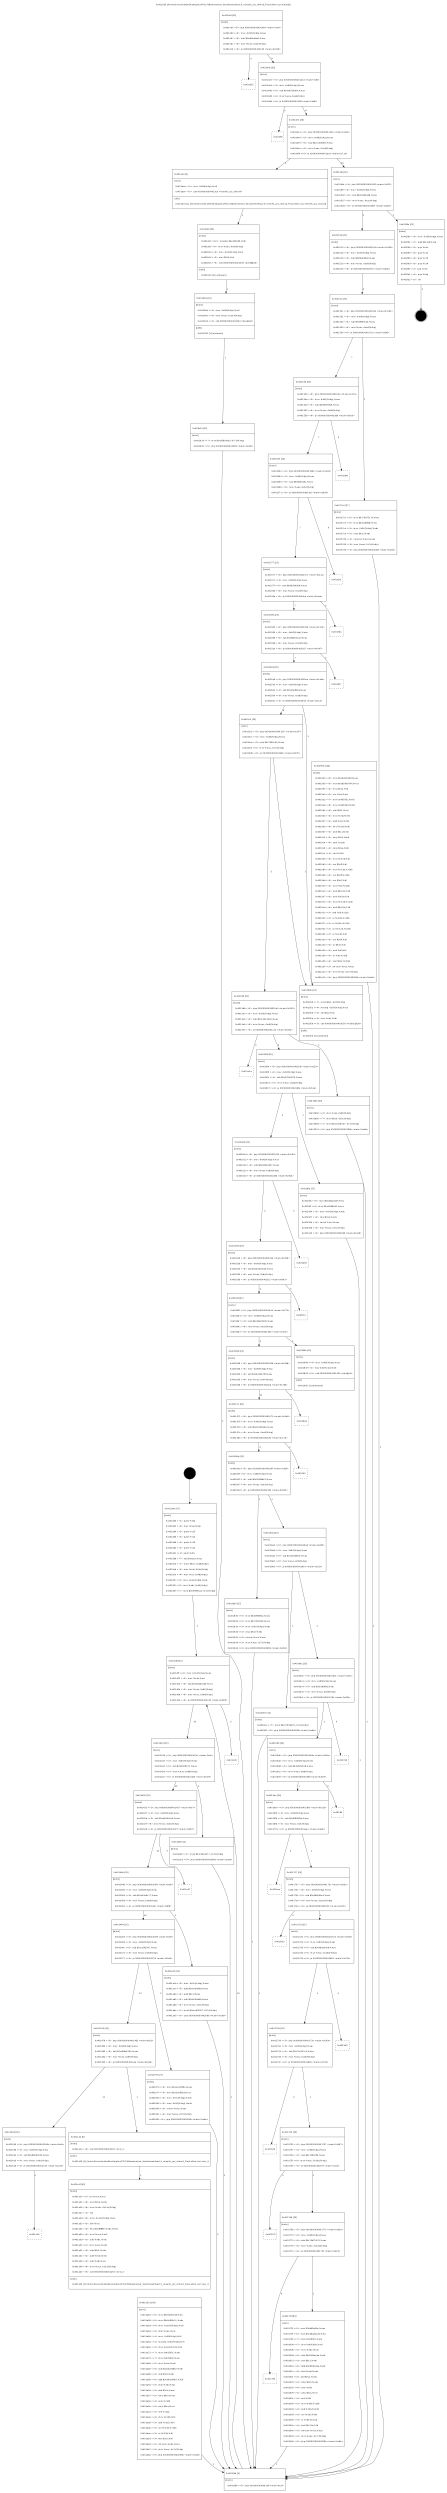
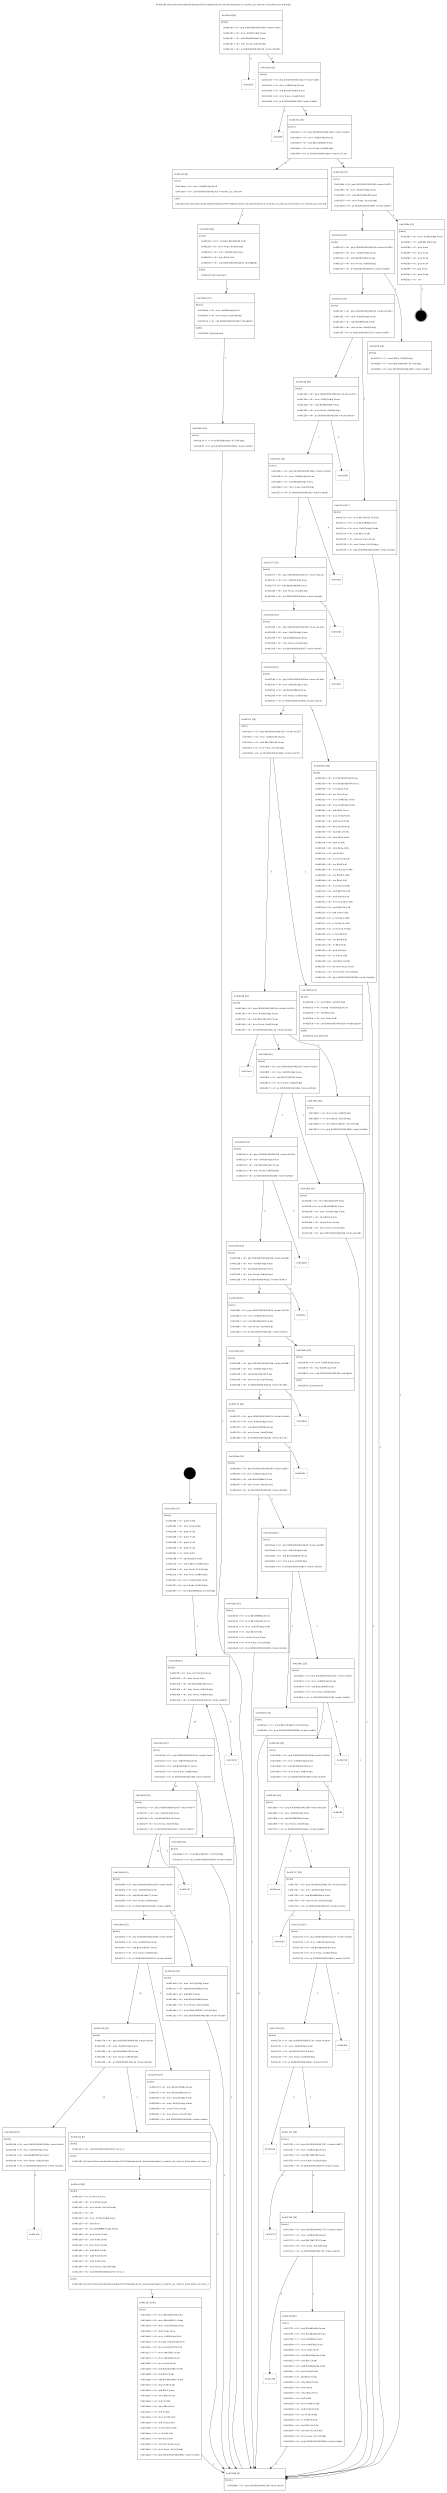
node "0x401f7b [19]": added
edge "0x4015a9 [25]" -> "0x40194b [23]": now "0x4015a9 [25]" -> "0x401994 [134]"
edge "0x401a1f [52]" -> "0x401a53 [108]": added, label "1"
